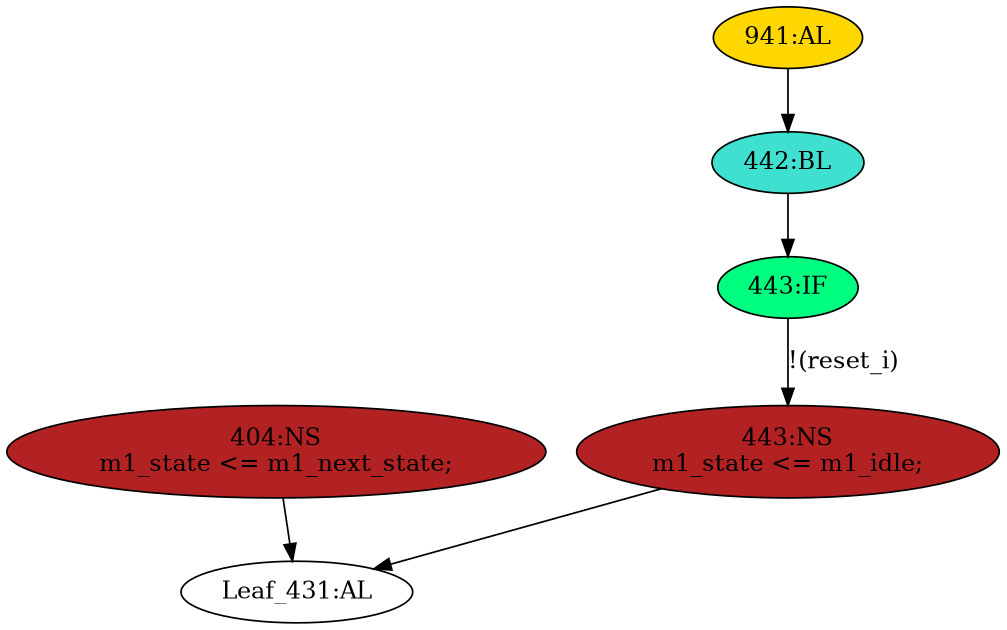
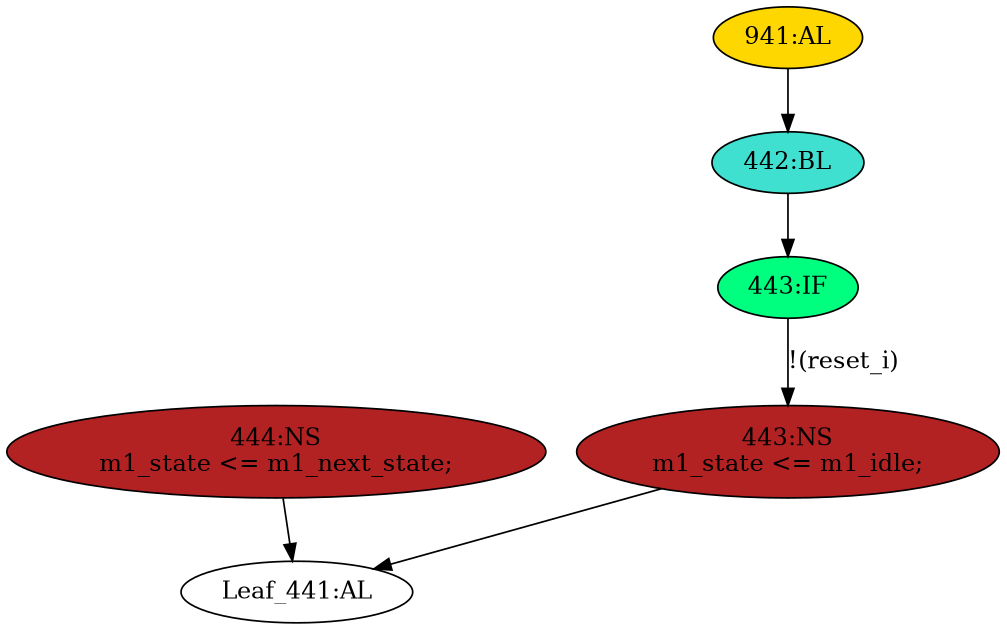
node "404:NS m1_state <= m1_next_state;": label "404:NS m1_state <= m1_next_state;" -> "444:NS m1_state <= m1_next_state;"
node "Leaf_431:AL": label "Leaf_431:AL" -> "Leaf_441:AL"
